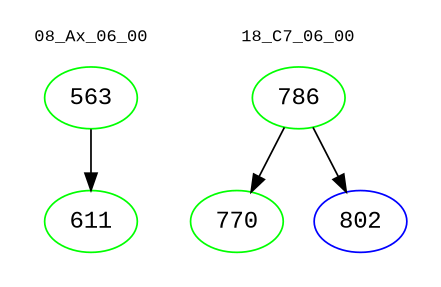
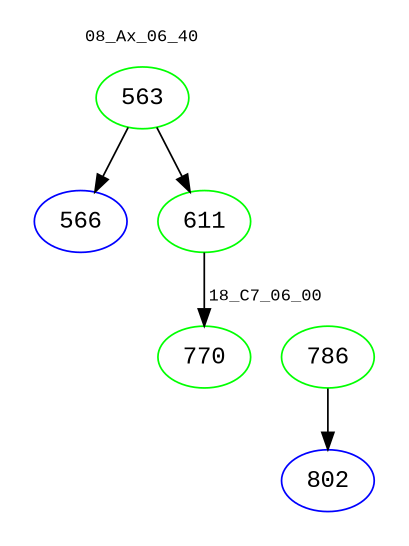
cluster "08_Ax_06_00": label "08_Ax_06_00" -> "08_Ax_06_40"
edge "786" -> "770": now "611" -> "770"
node "566": added
